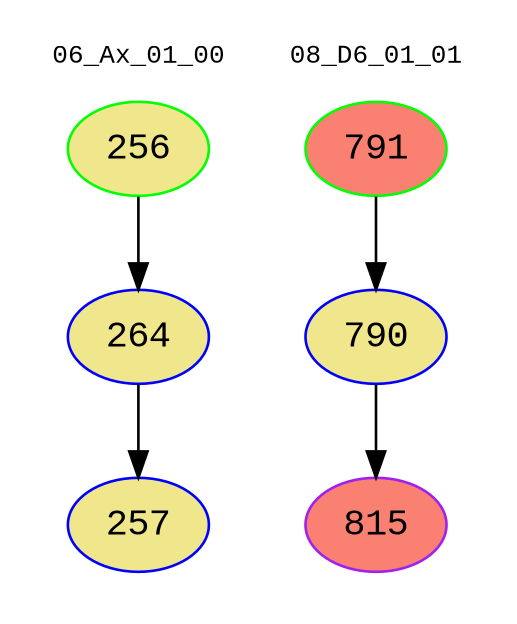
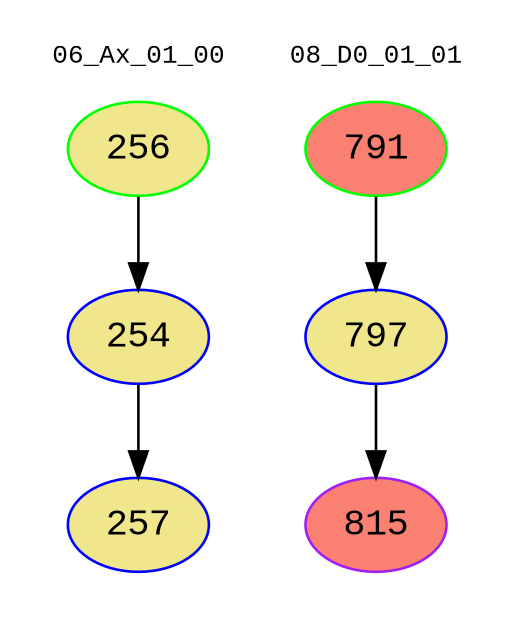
cluster "08_D6_01_01": label "08_D6_01_01" -> "08_D0_01_01"
node "264": label "264" -> "254"
node "790": label "790" -> "797"
